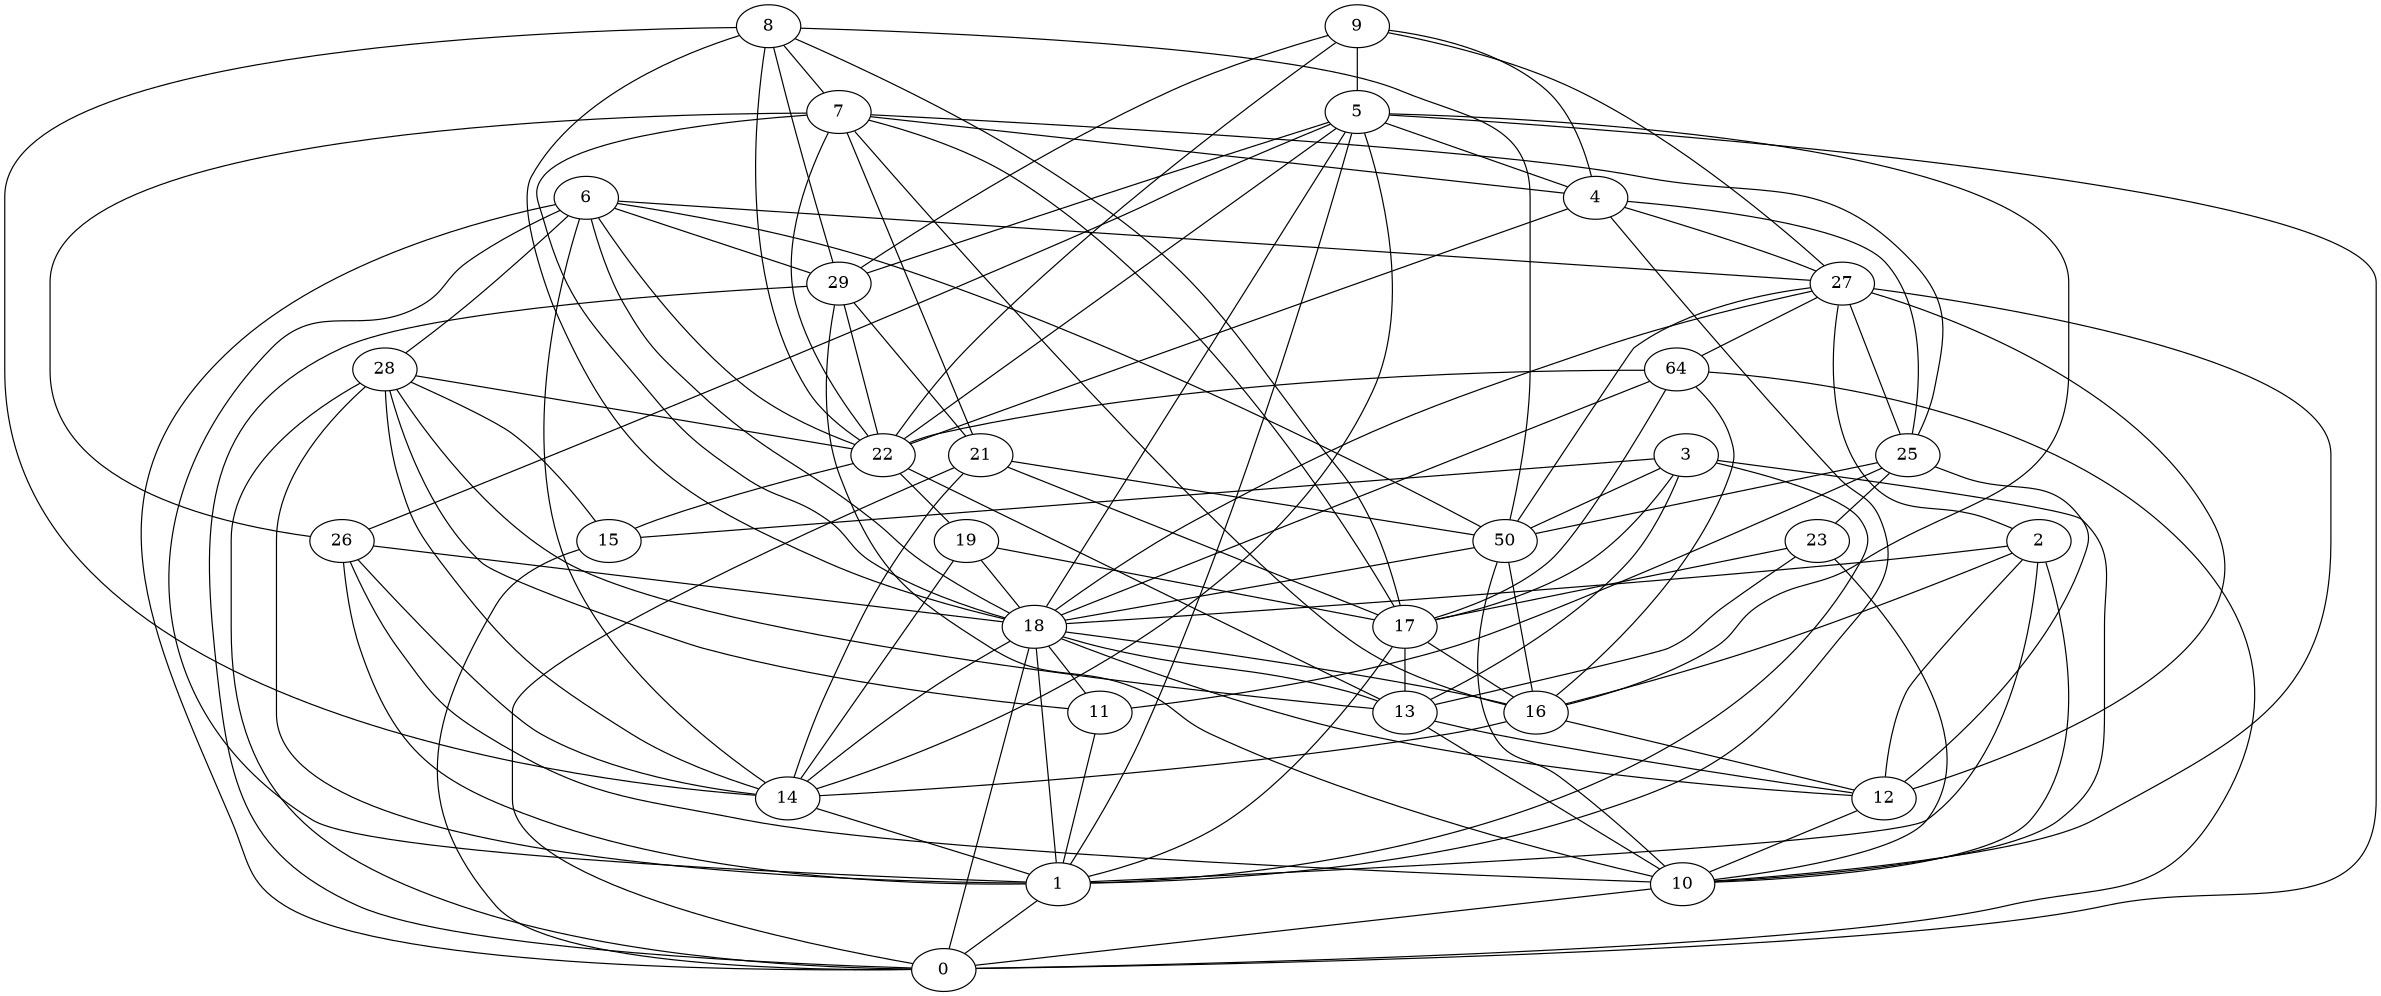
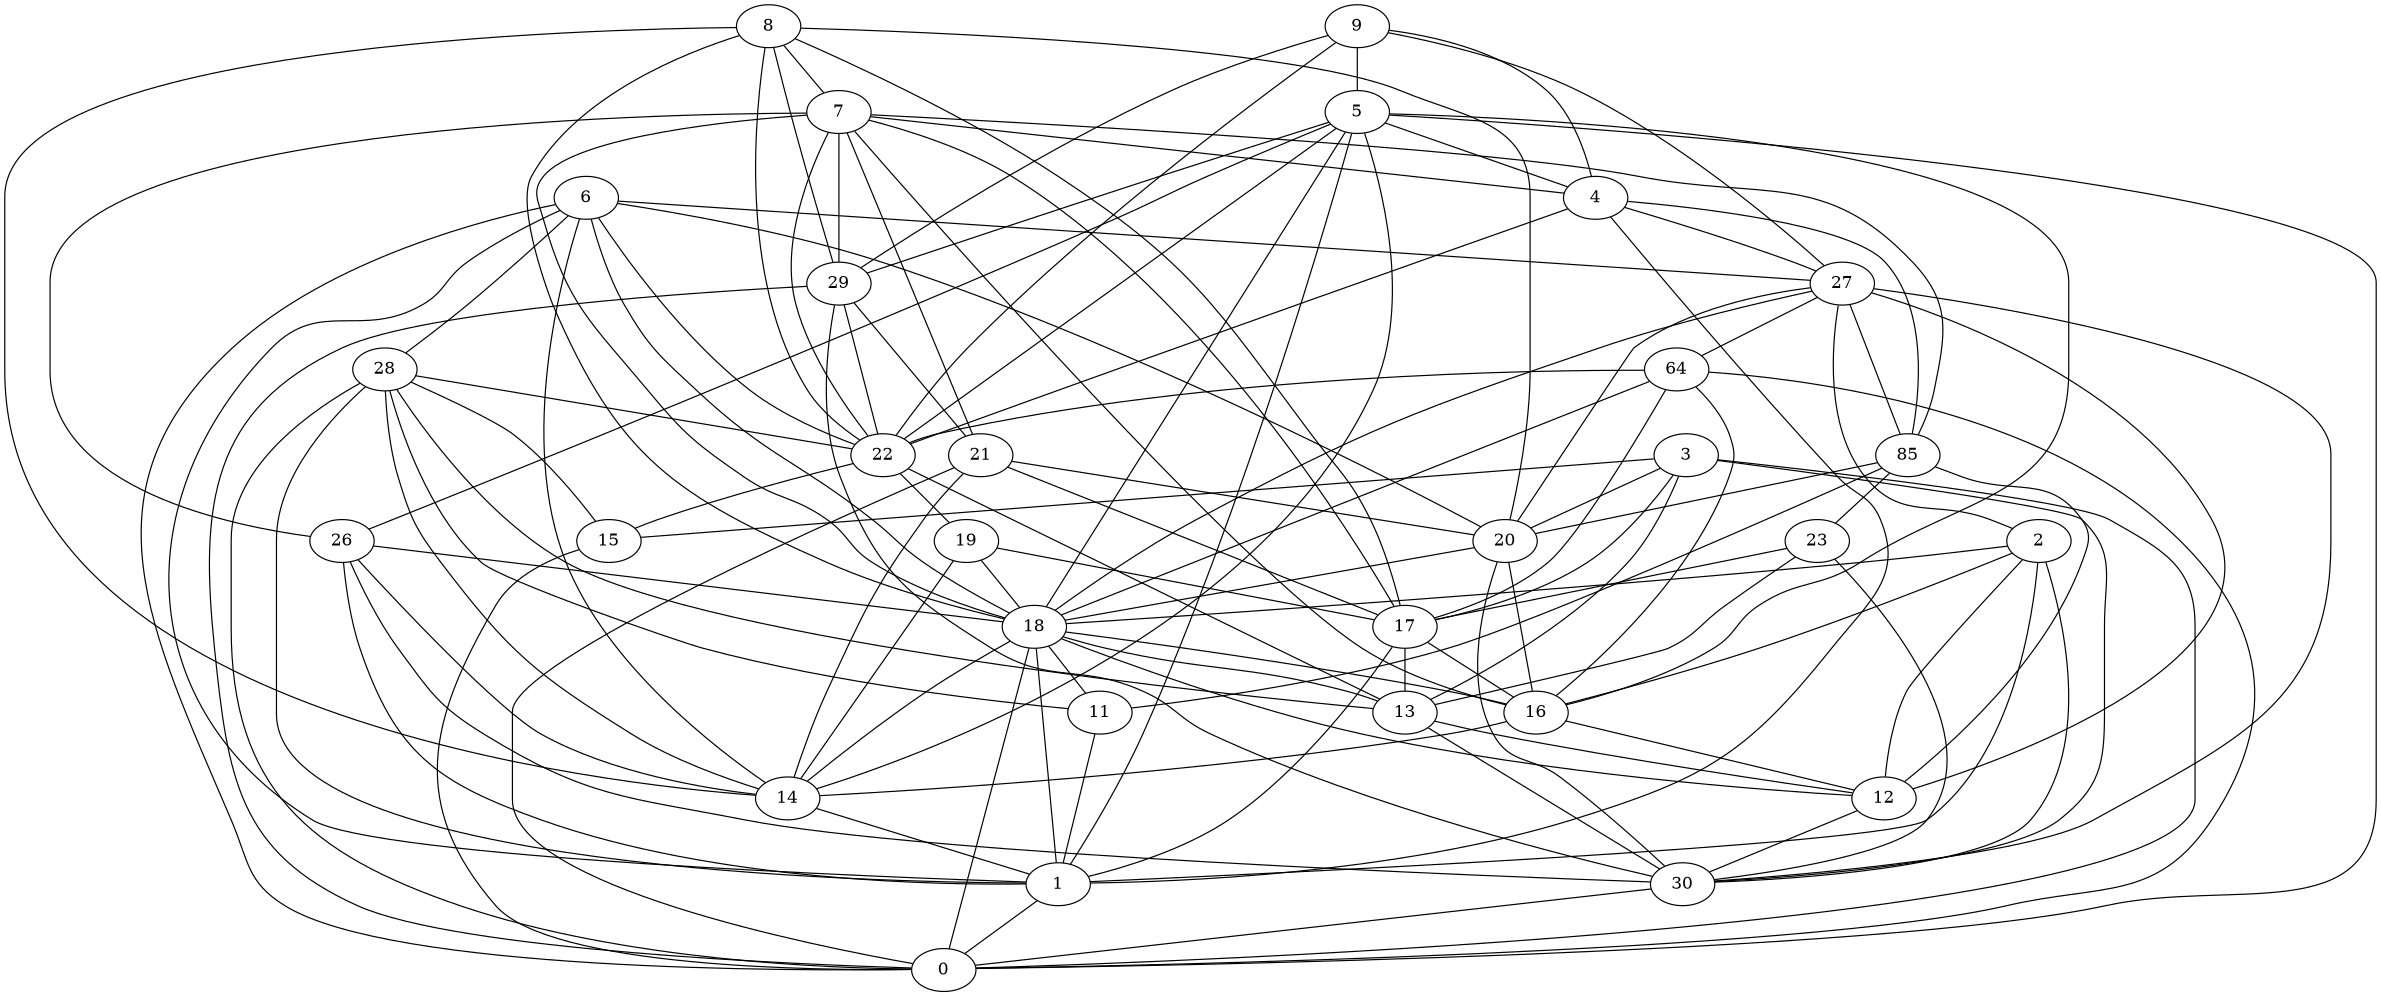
edge "6" -- "29": now "7" -- "29"
node "25": label "25" -> "85"
node "50": label "50" -> "20"
edge "3" -- "1": now "3" -- "0"
node "10": label "10" -> "30"
